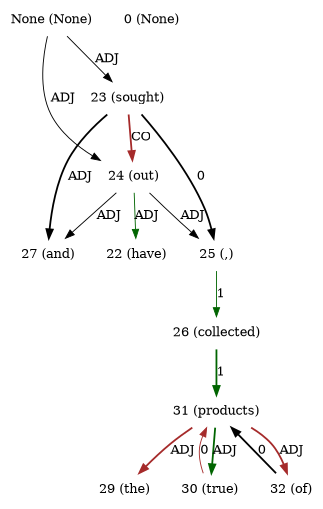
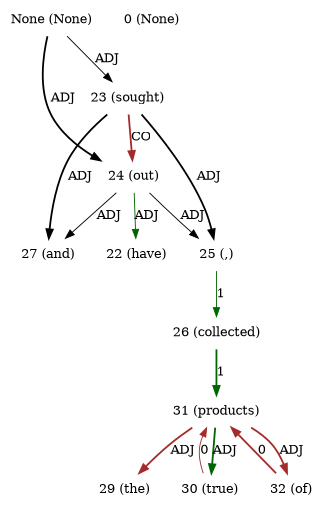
edge "None (None)" -> "24 (out)": style solid -> bold
edge "23 (sought)" -> "25 (,)": label "0" -> "ADJ"
edge "32 (of)" -> "31 (products)": color black -> brown
